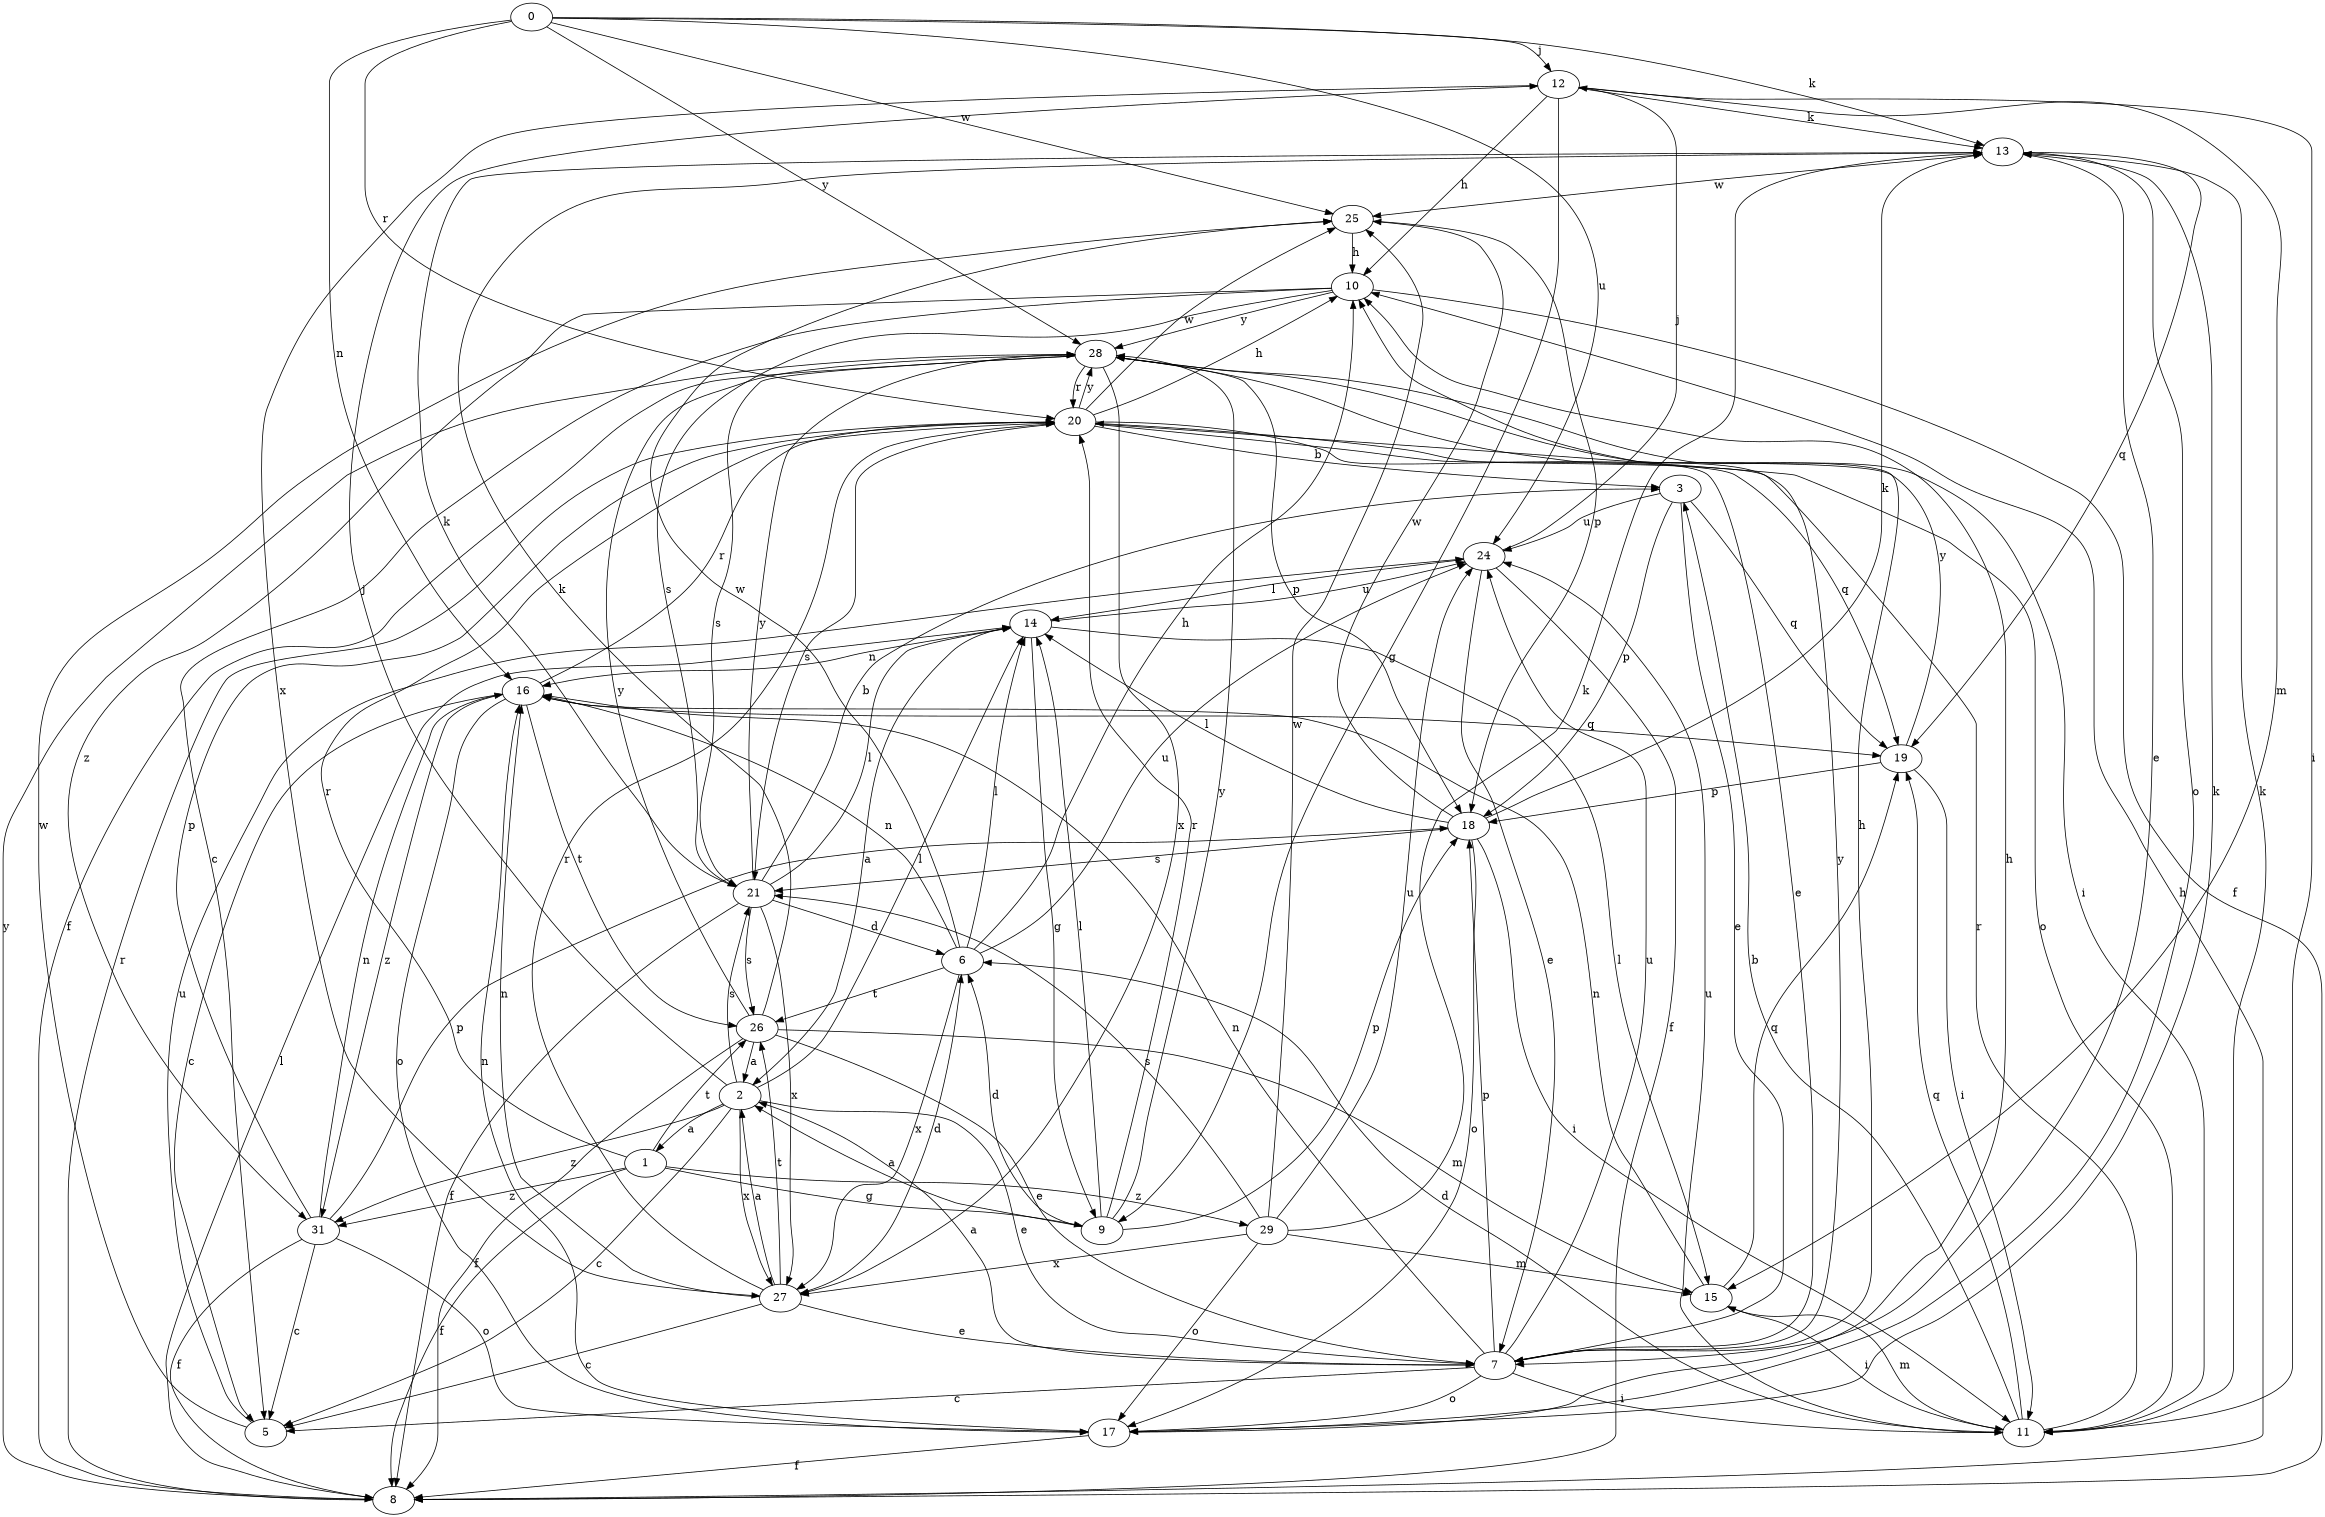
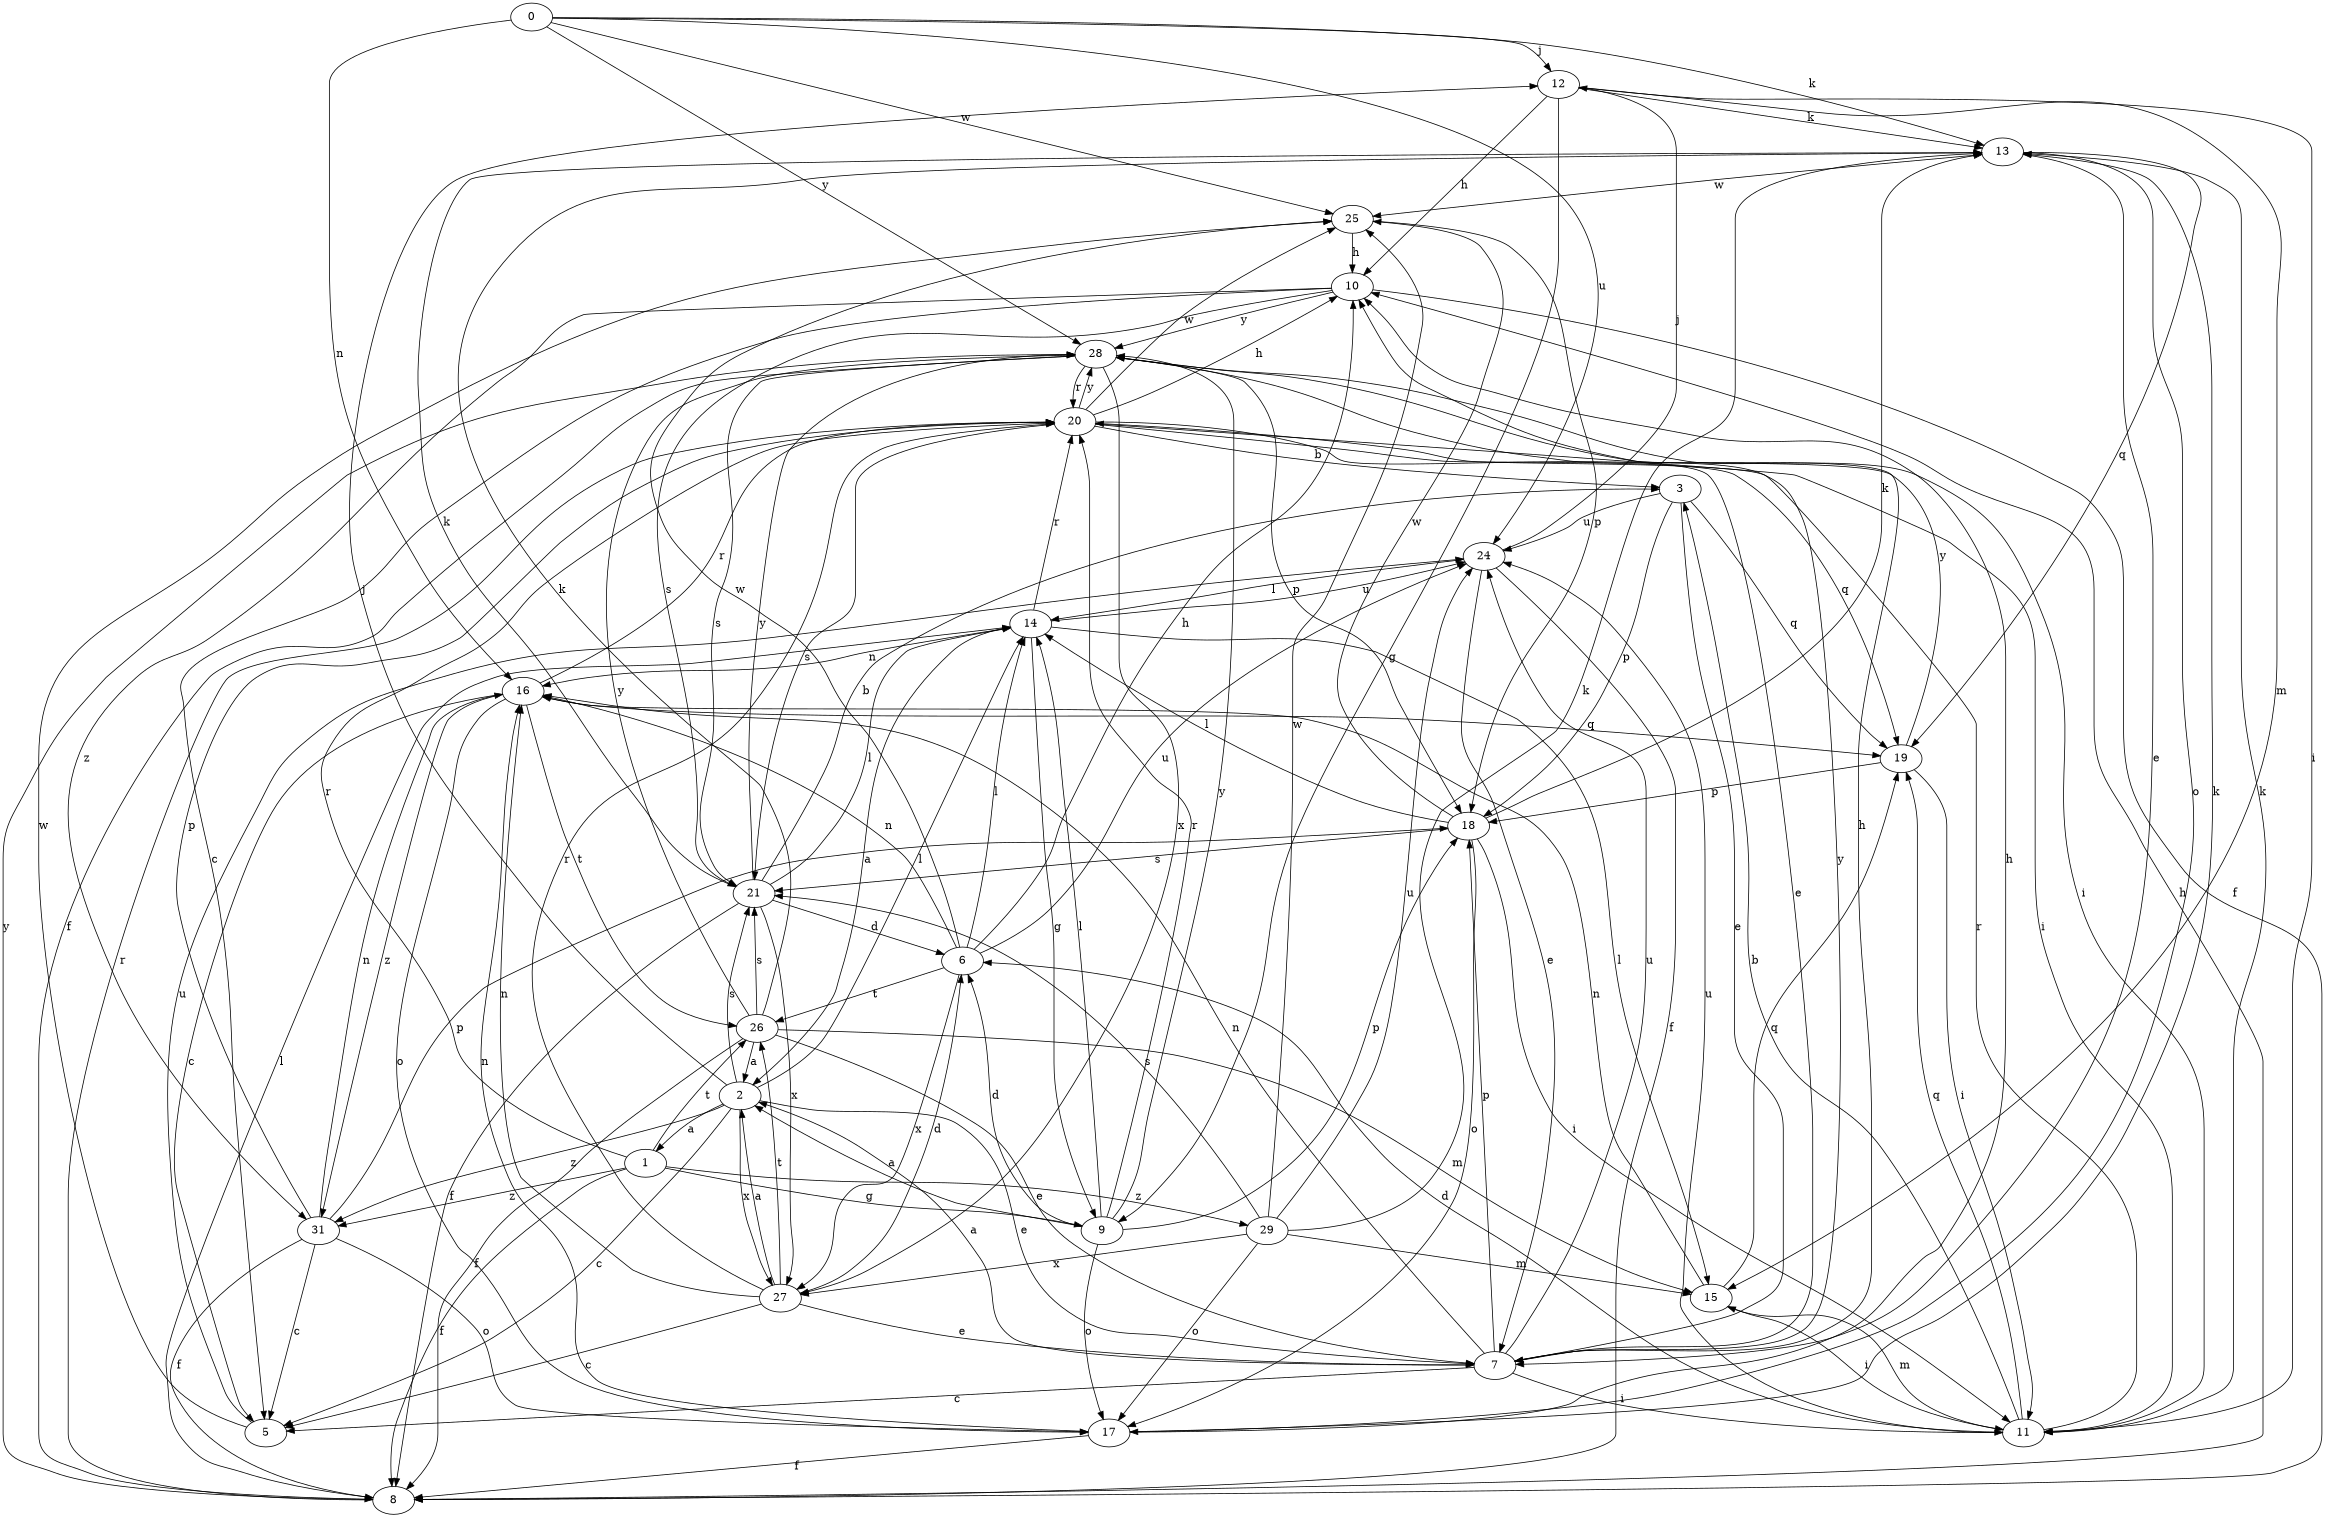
edge "12" -> "27": removed, label "x"
edge "0" -> "20": now "14" -> "20"
edge "20" -> "11": label "o" -> "i"
edge "21" -> "26": reversed
edge "7" -> "17": now "9" -> "17"
